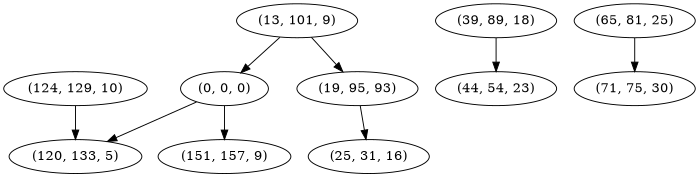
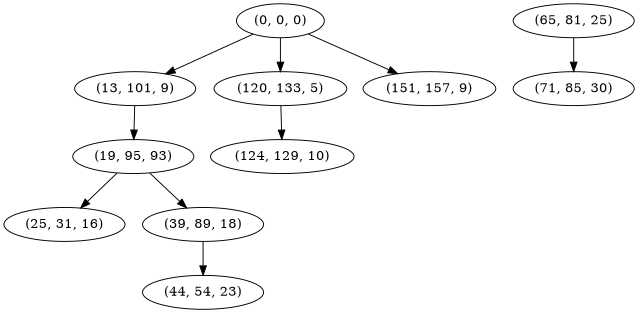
edge "(13, 101, 9)" -> "(0, 0, 0)": reversed
node "(71, 75, 30)": label "(71, 75, 30)" -> "(71, 85, 30)"
edge "(124, 129, 10)" -> "(120, 133, 5)": reversed
edge "(19, 95, 93)" -> "(39, 89, 18)": added
